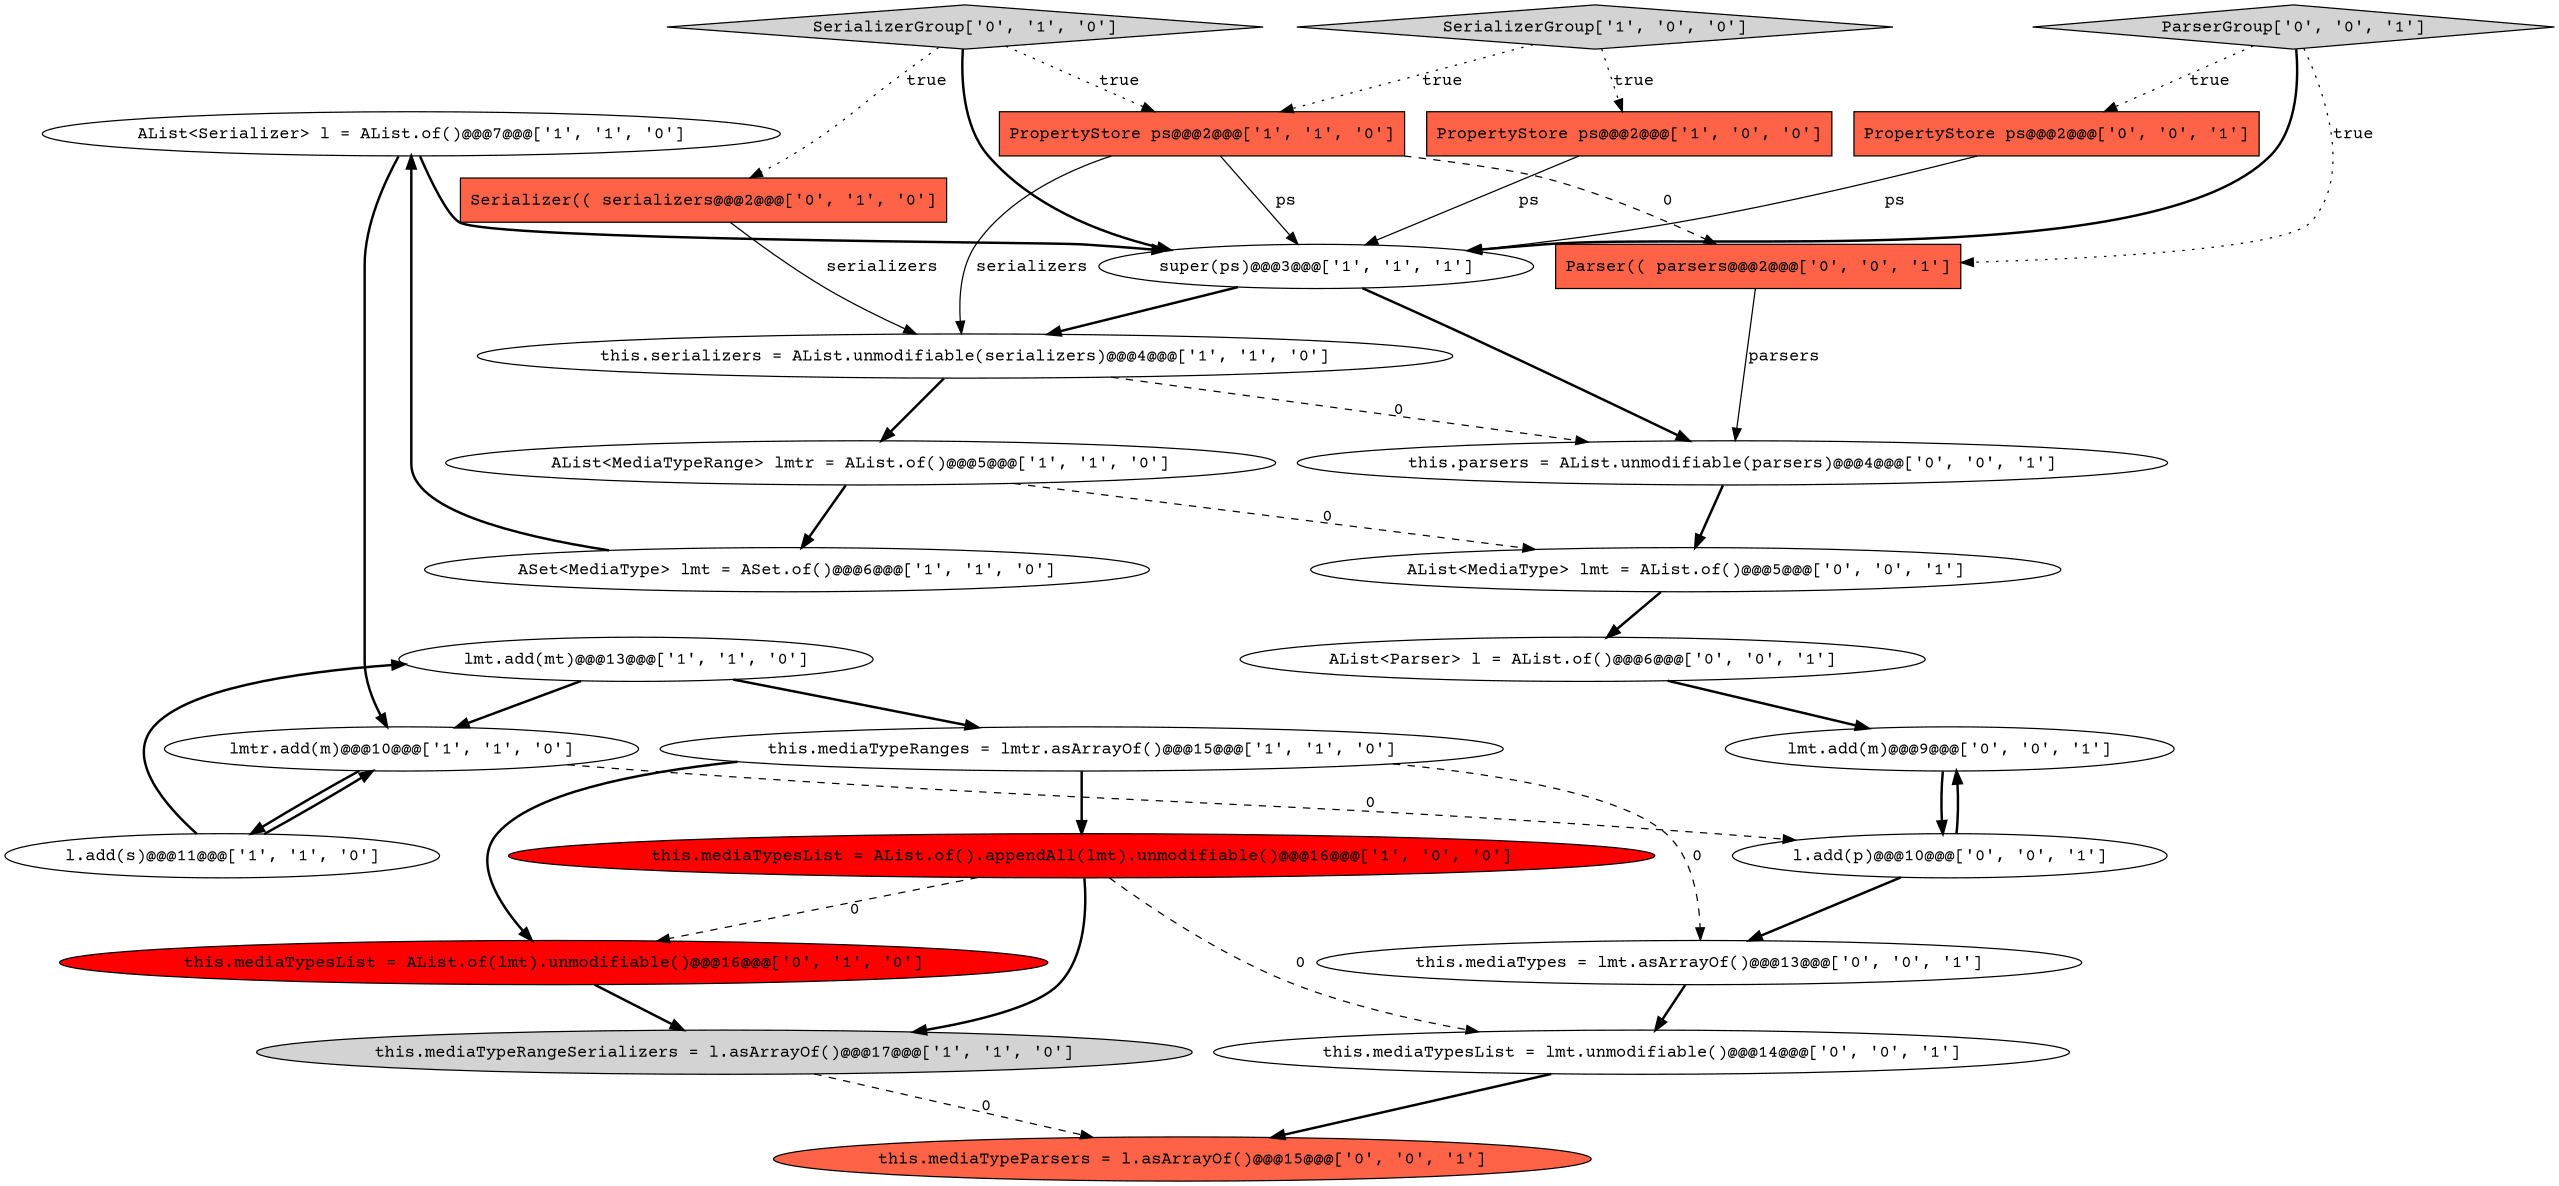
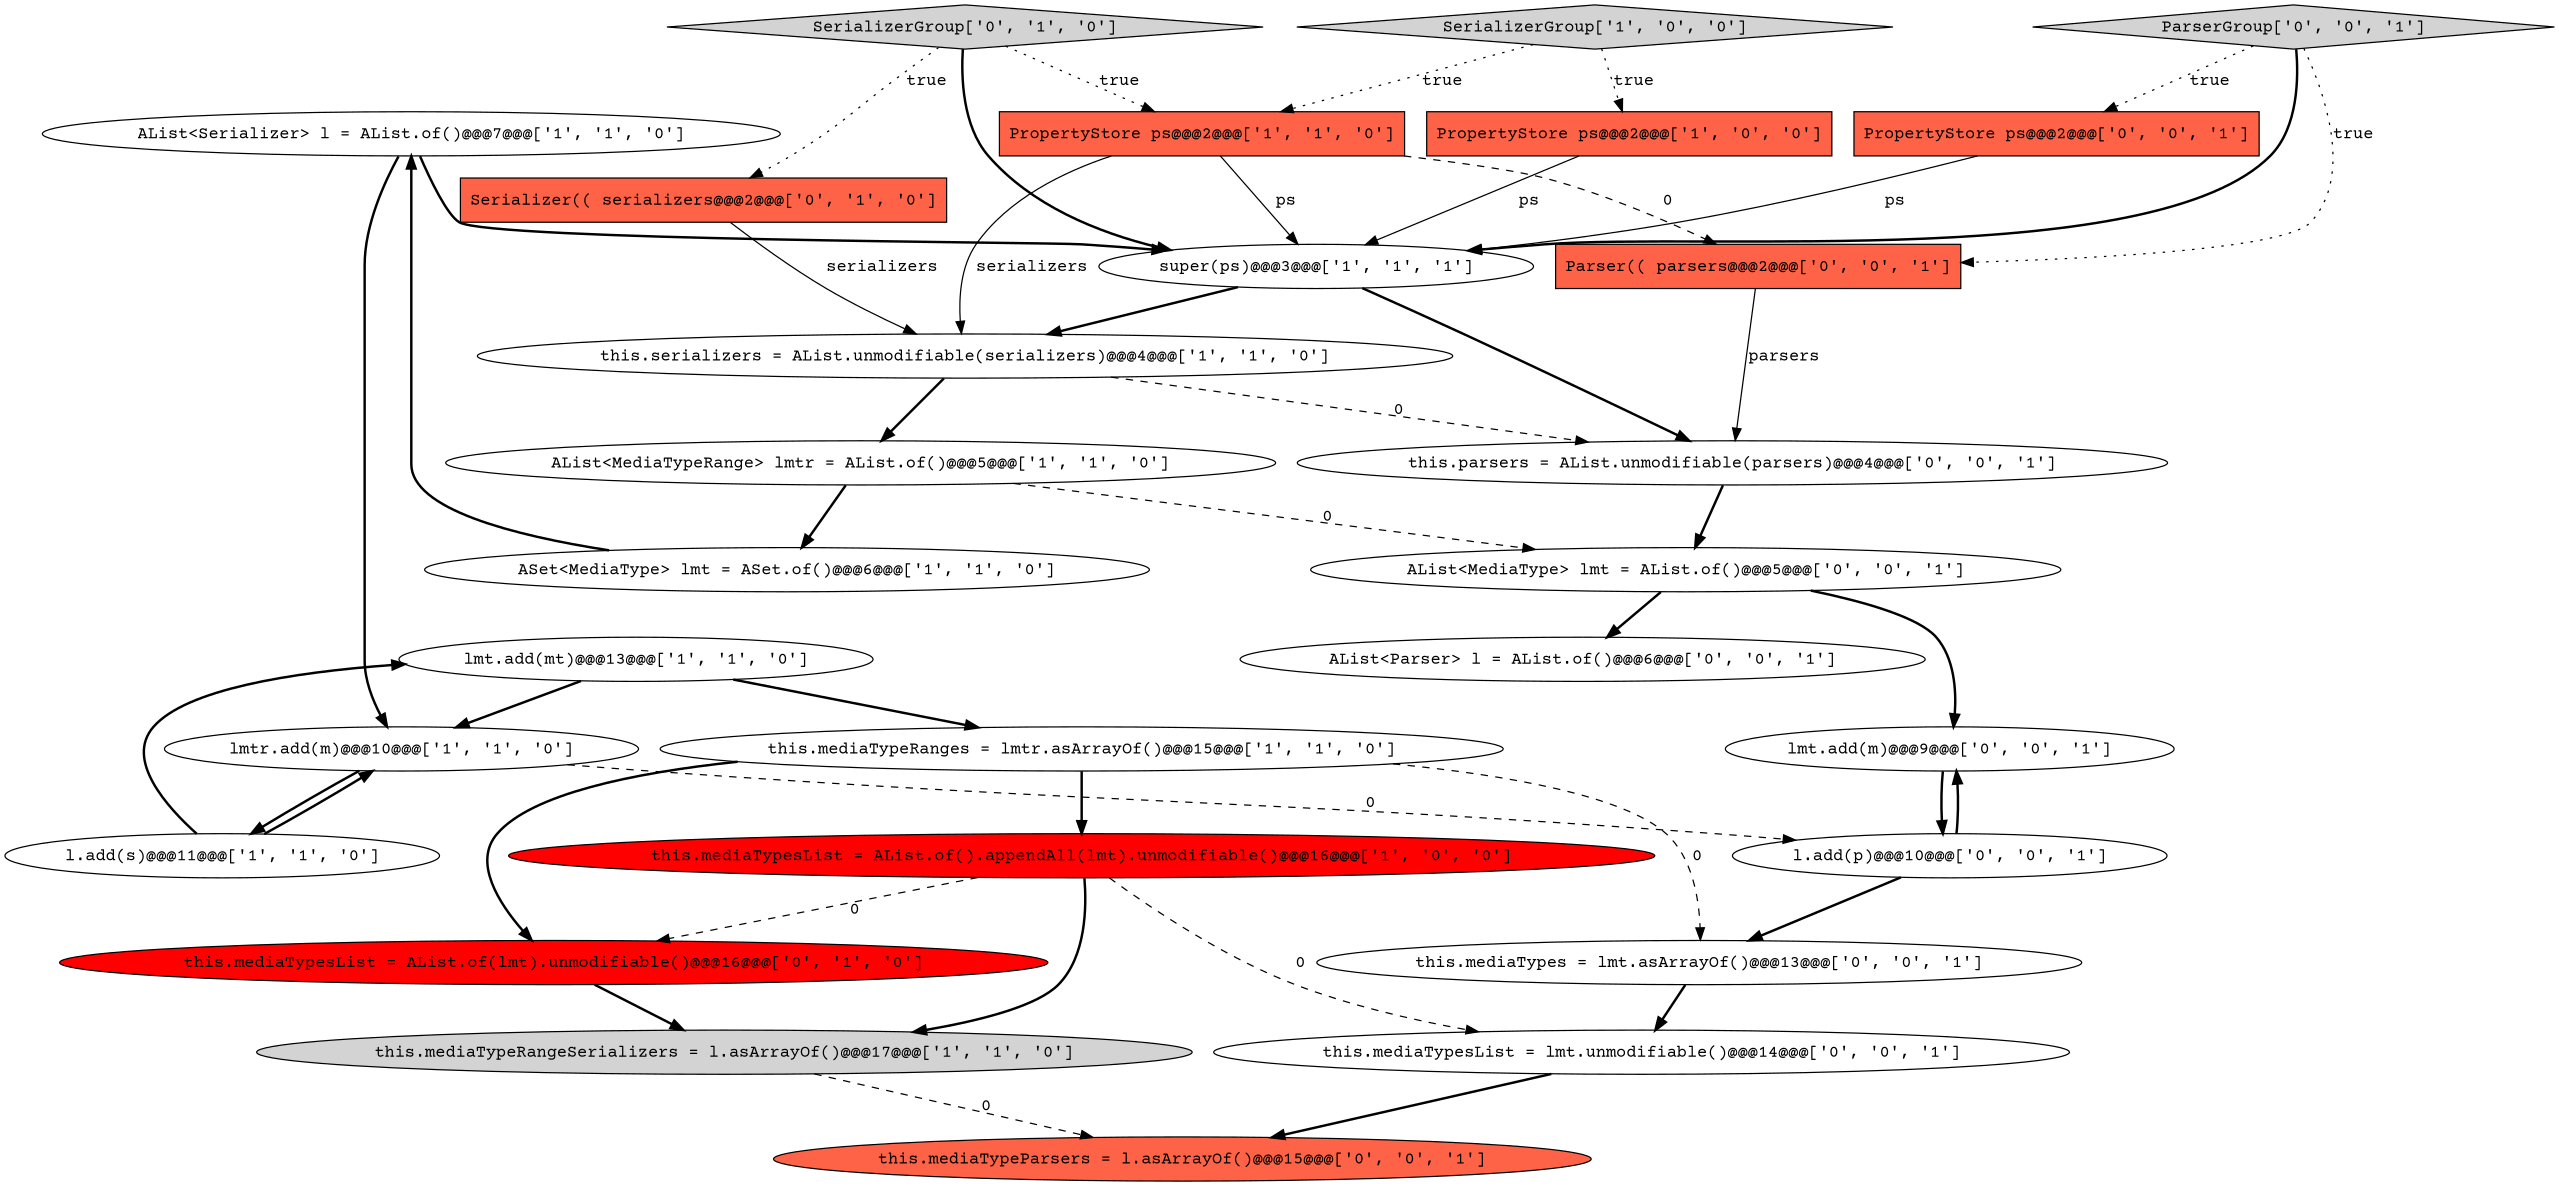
edge "AList<Parser> l = AList.of()@@@6@@@['0', '0', '1']" -> "lmt.add(m)@@@9@@@['0', '0', '1']": now "AList<MediaType> lmt = AList.of()@@@5@@@['0', '0', '1']" -> "lmt.add(m)@@@9@@@['0', '0', '1']"
